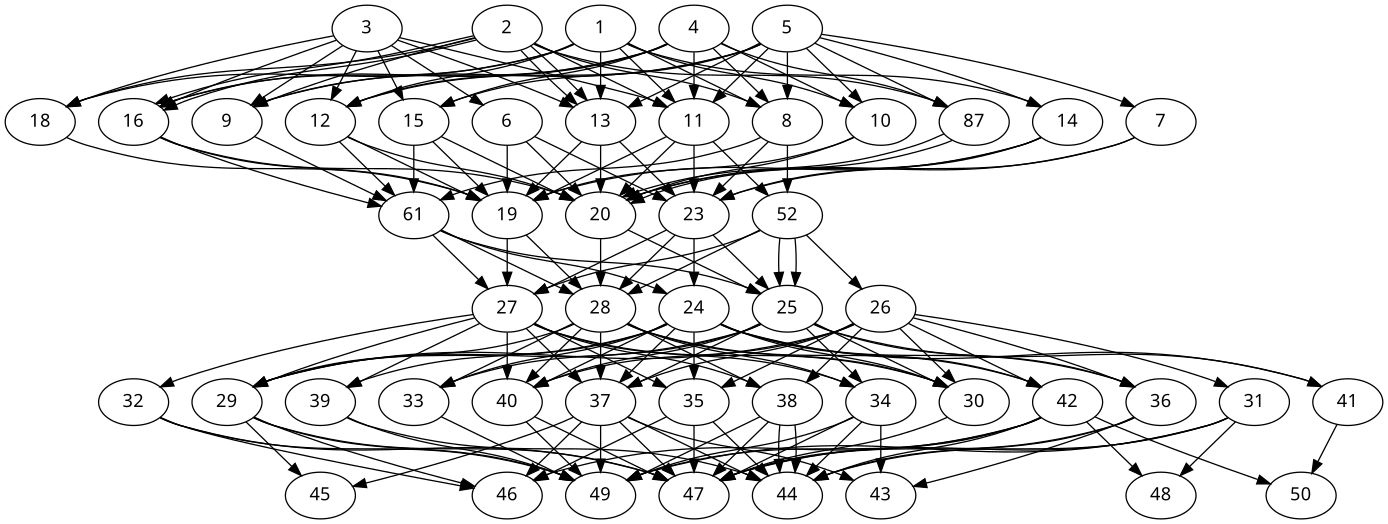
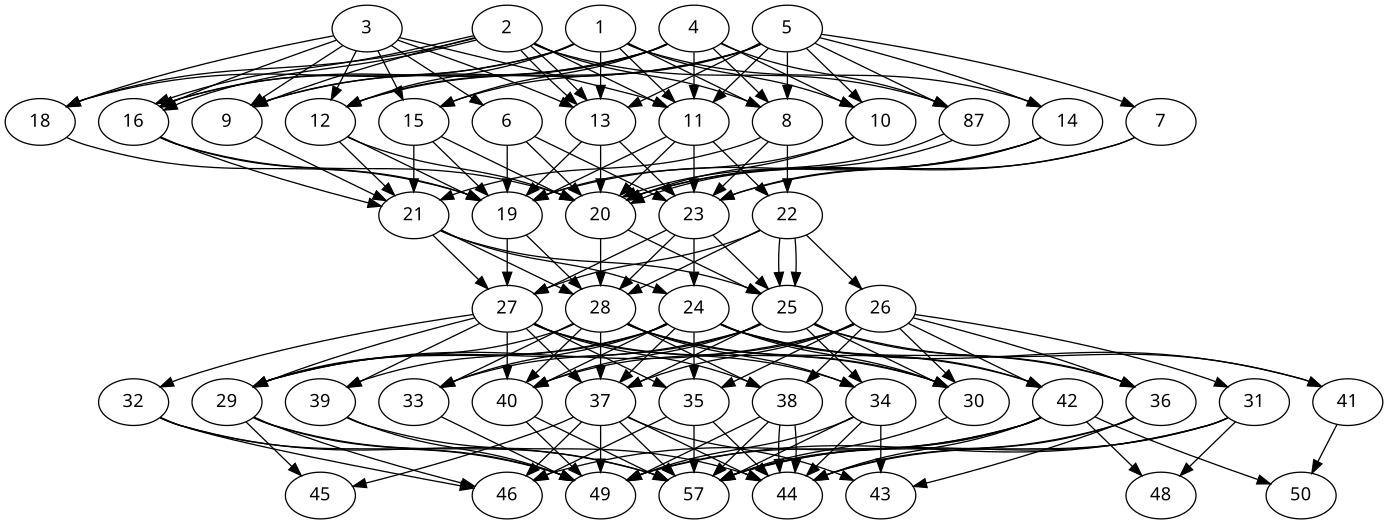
node "61": label "61" -> "21"
node "52": label "52" -> "22"
node "47": label "47" -> "57"
